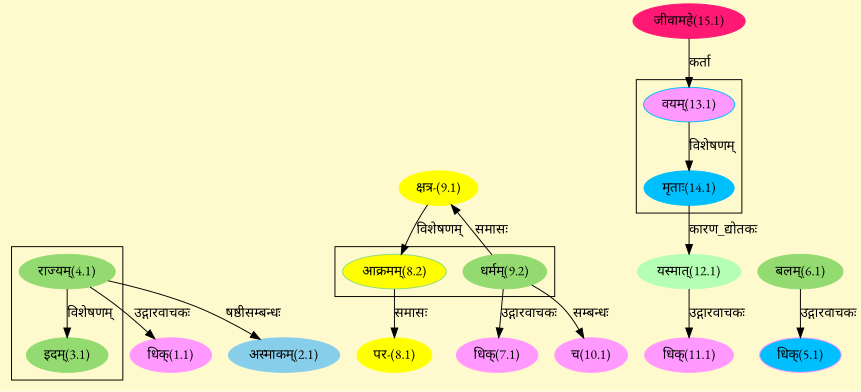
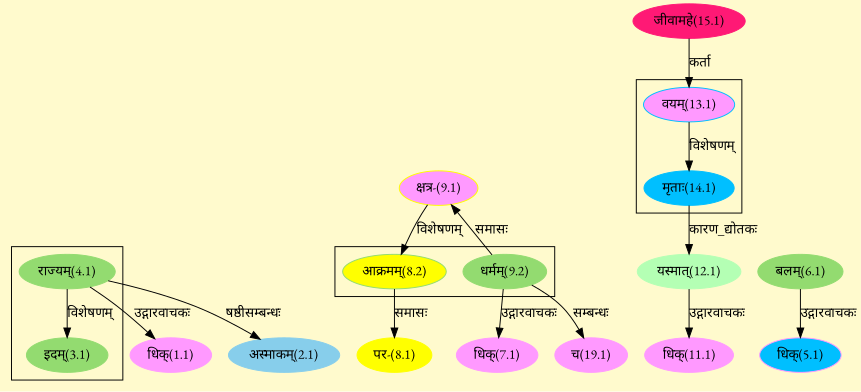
node "क्षत्र-(9.1)": fillcolor #ffff00 -> #ff99ff
node "च(10.1)": label "च(10.1)" -> "च(19.1)"
